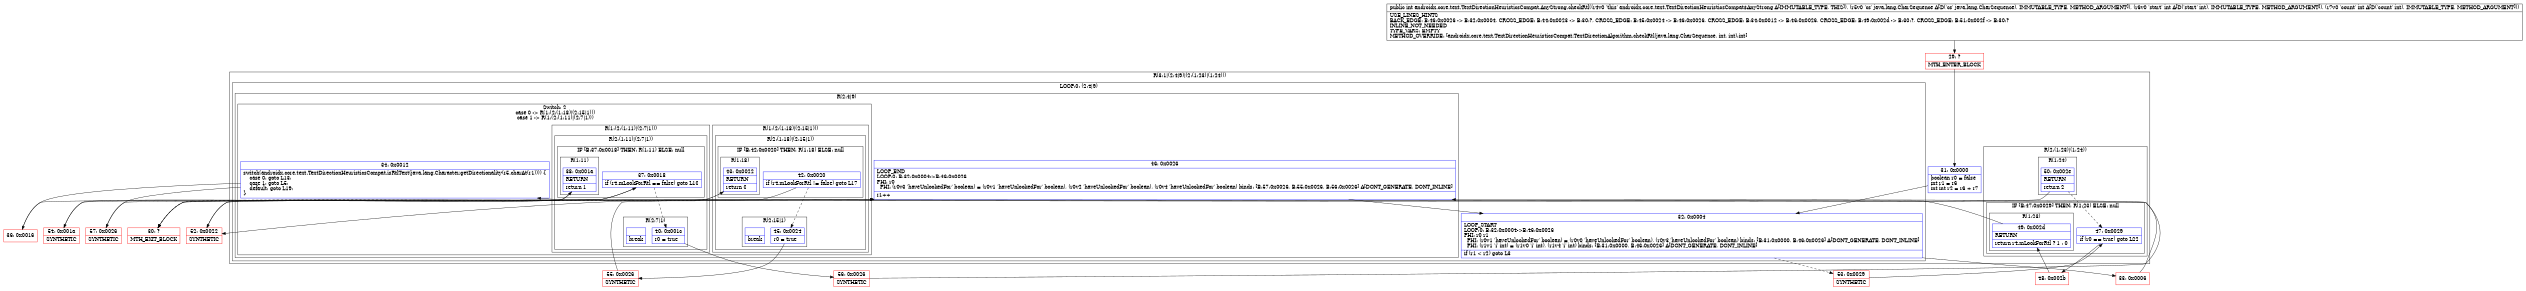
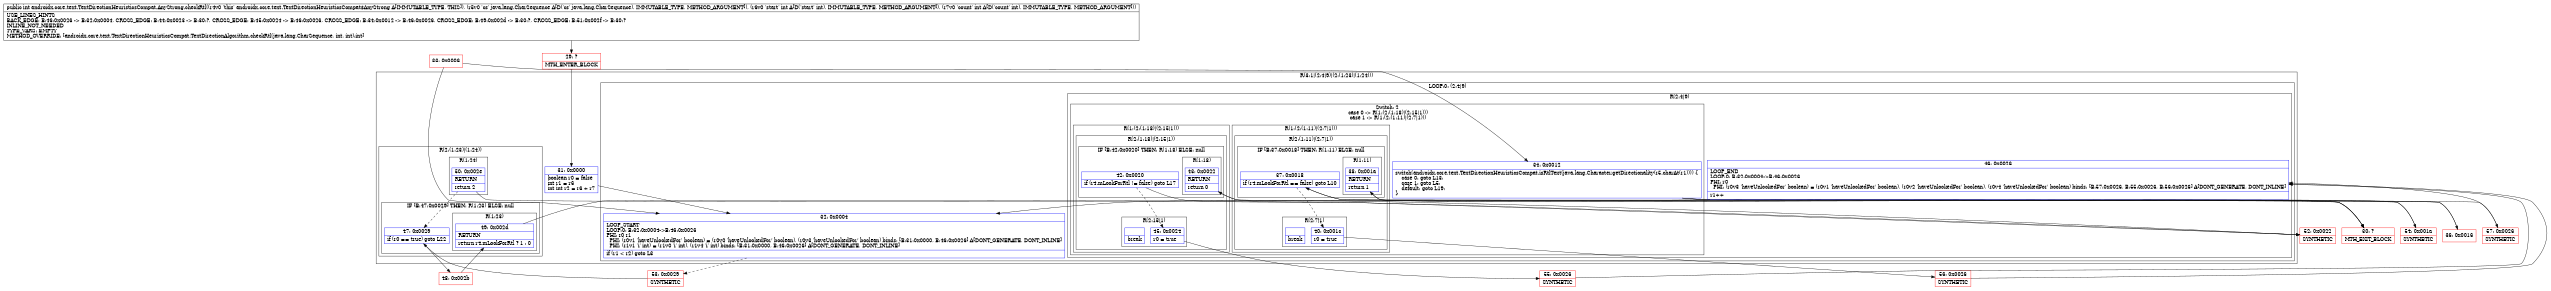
edge "43: 0x0022" -> "30: ?": style dashed -> solid
edge "32: 0x0004" -> "33: 0x0006": reversed
